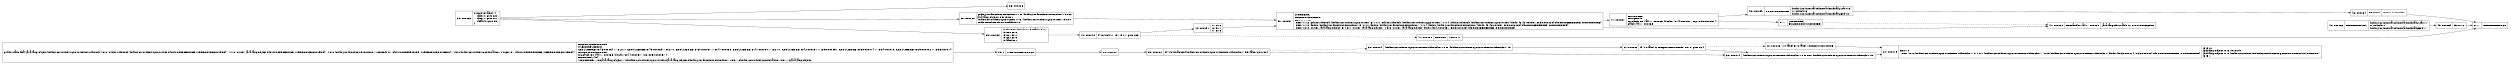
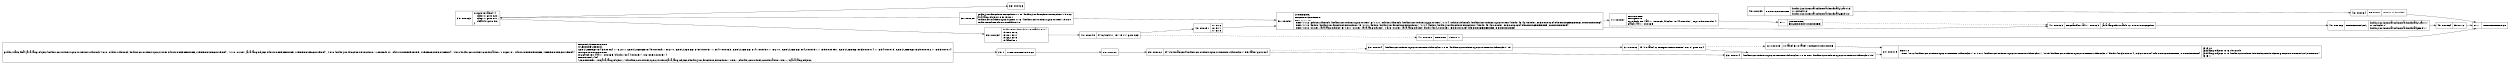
edge "44: 0x0057" -> "45: 0x005b": removed
edge "35: 0x0023" -> "38: 0x002e": reversed
edge "47: 0x0065" -> "48: 0x0066": added
